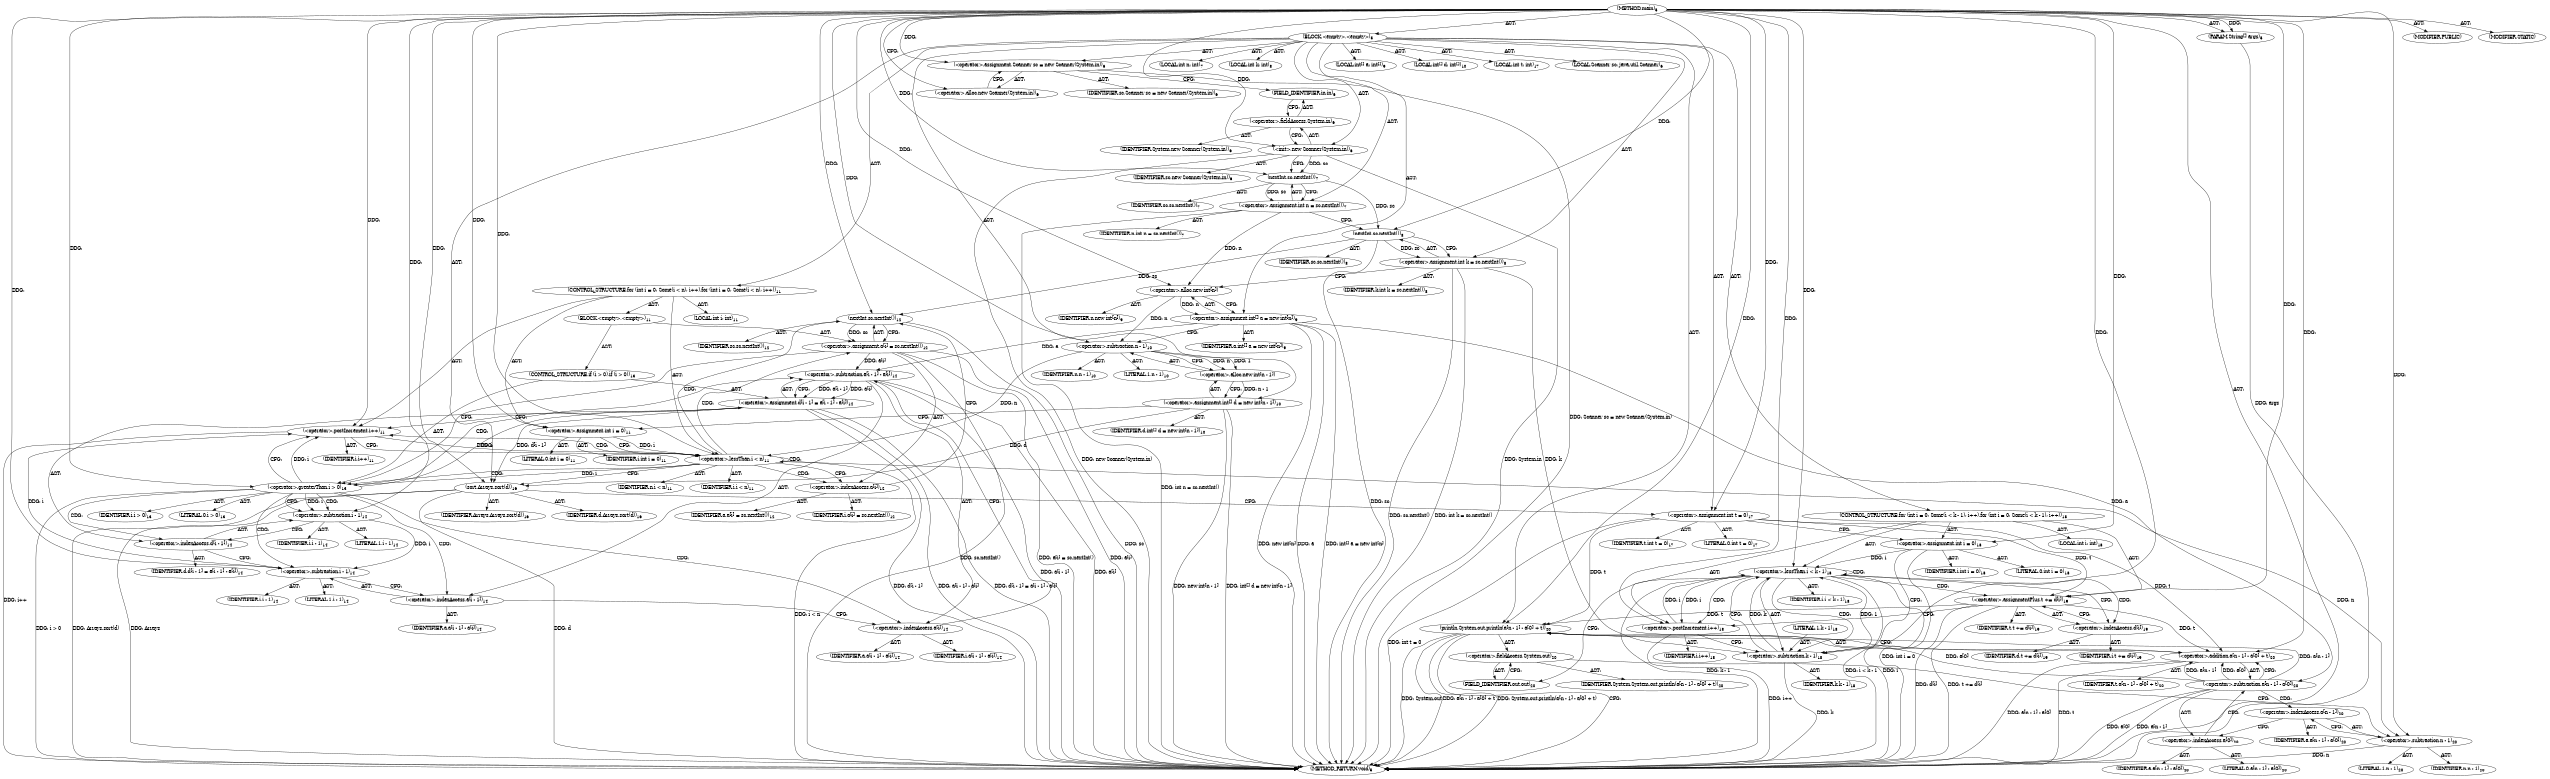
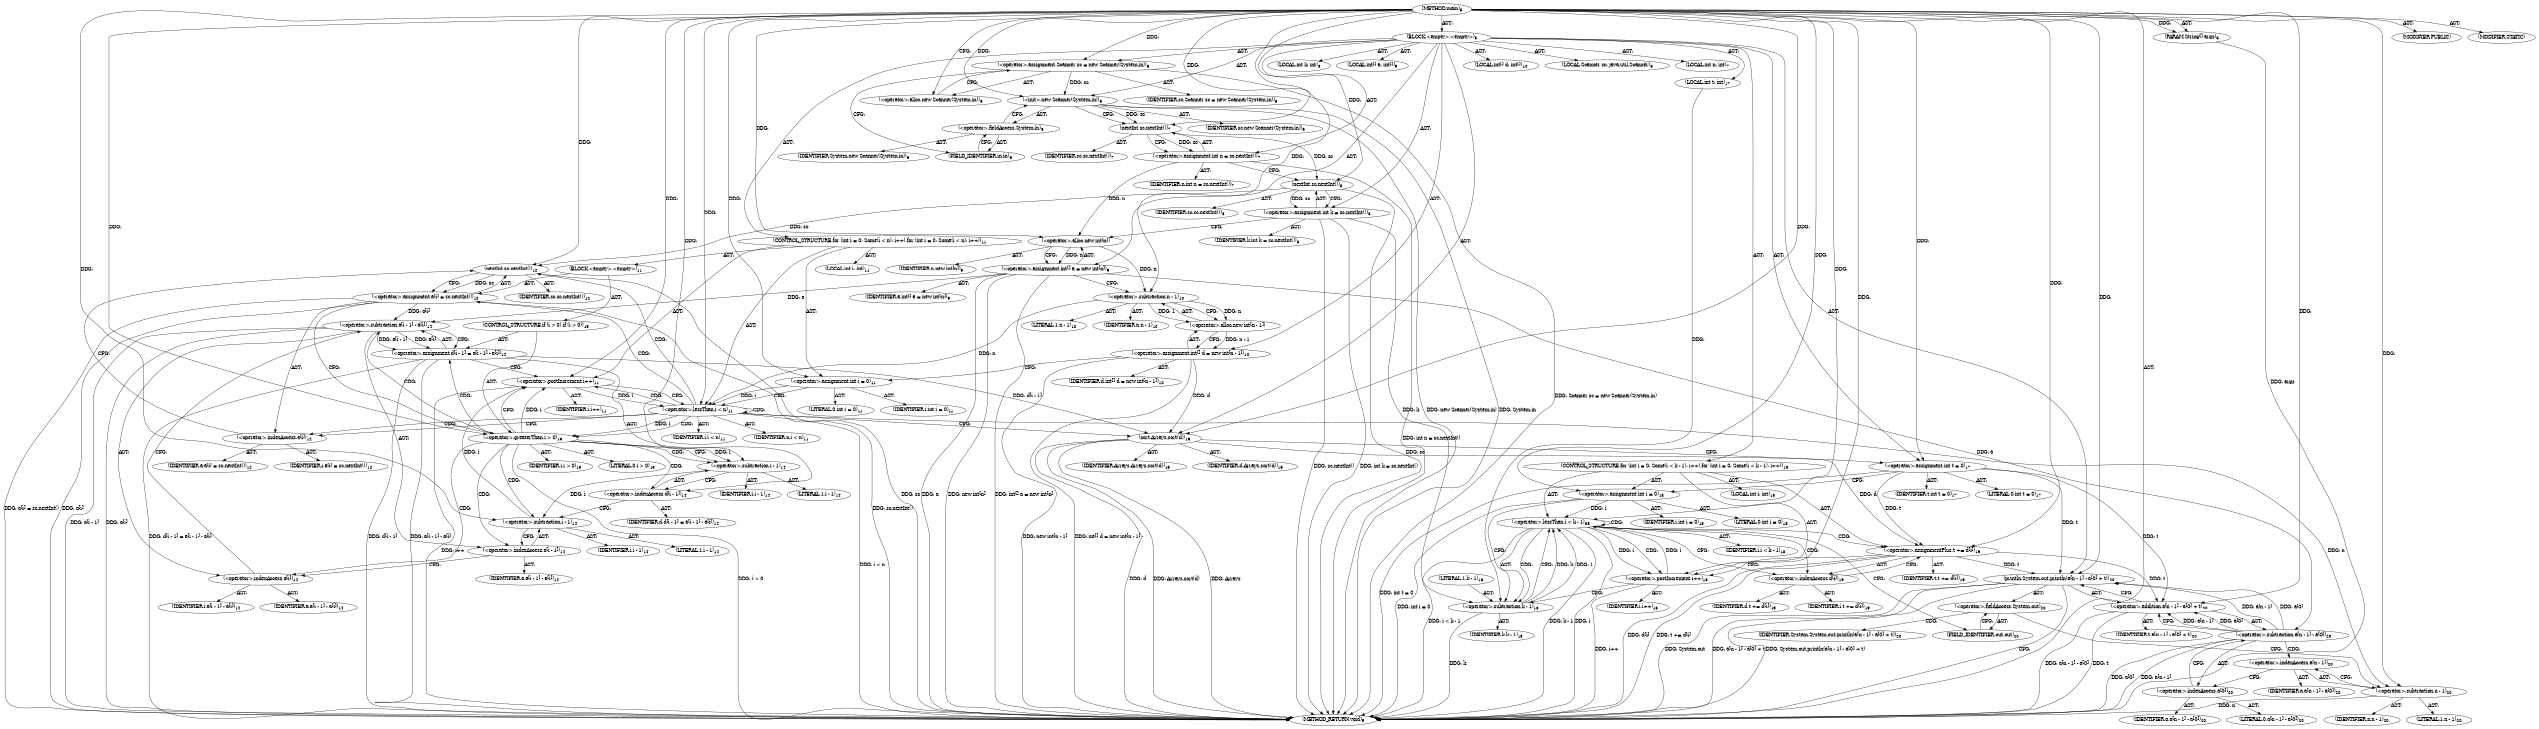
edge "(<operator>.assignment,Scanner sc = new Scanner(System.in))" -> "(<init>,new Scanner(System.in))": added, label "DDG: sc"
edge "(METHOD,main)" -> "(<operator>.subtraction,k - 1)": now "(LOCAL,int t: int)" -> "(<operator>.subtraction,k - 1)"
edge "(sort,Arrays.sort(d))" -> "(<operator>.assignmentPlus,t += d[i])": added, label "DDG: d"
node "(<operator>.lessThan,i < k - 1)": text "18" -> "38"
edge "(<operator>.fieldAccess,System.out)" -> "(IDENTIFIER,System,System.out.println(a[n - 1] - a[0] + t))": label "AST: " -> "CDG: "
